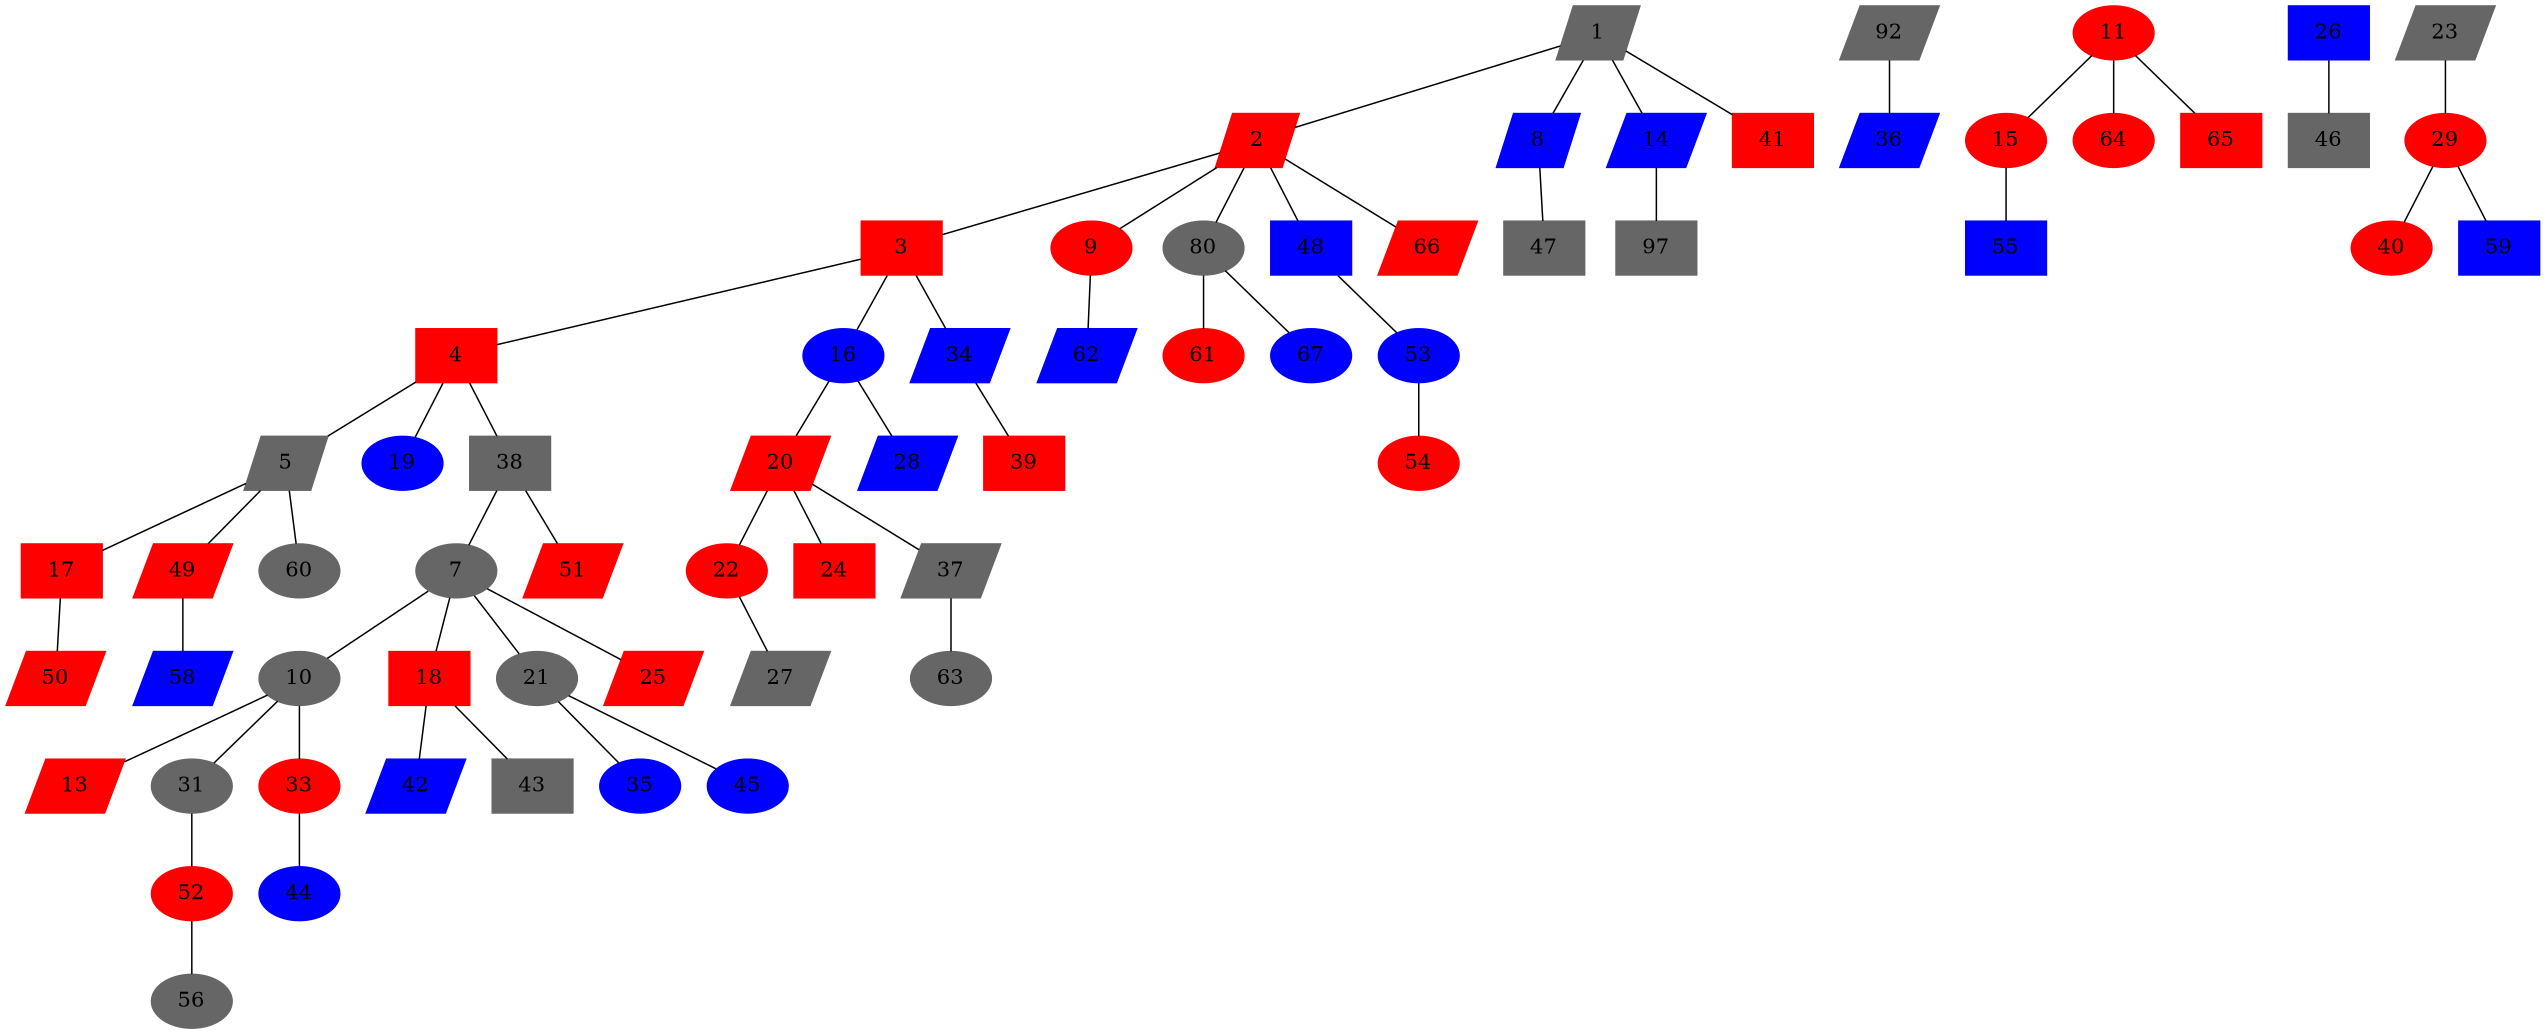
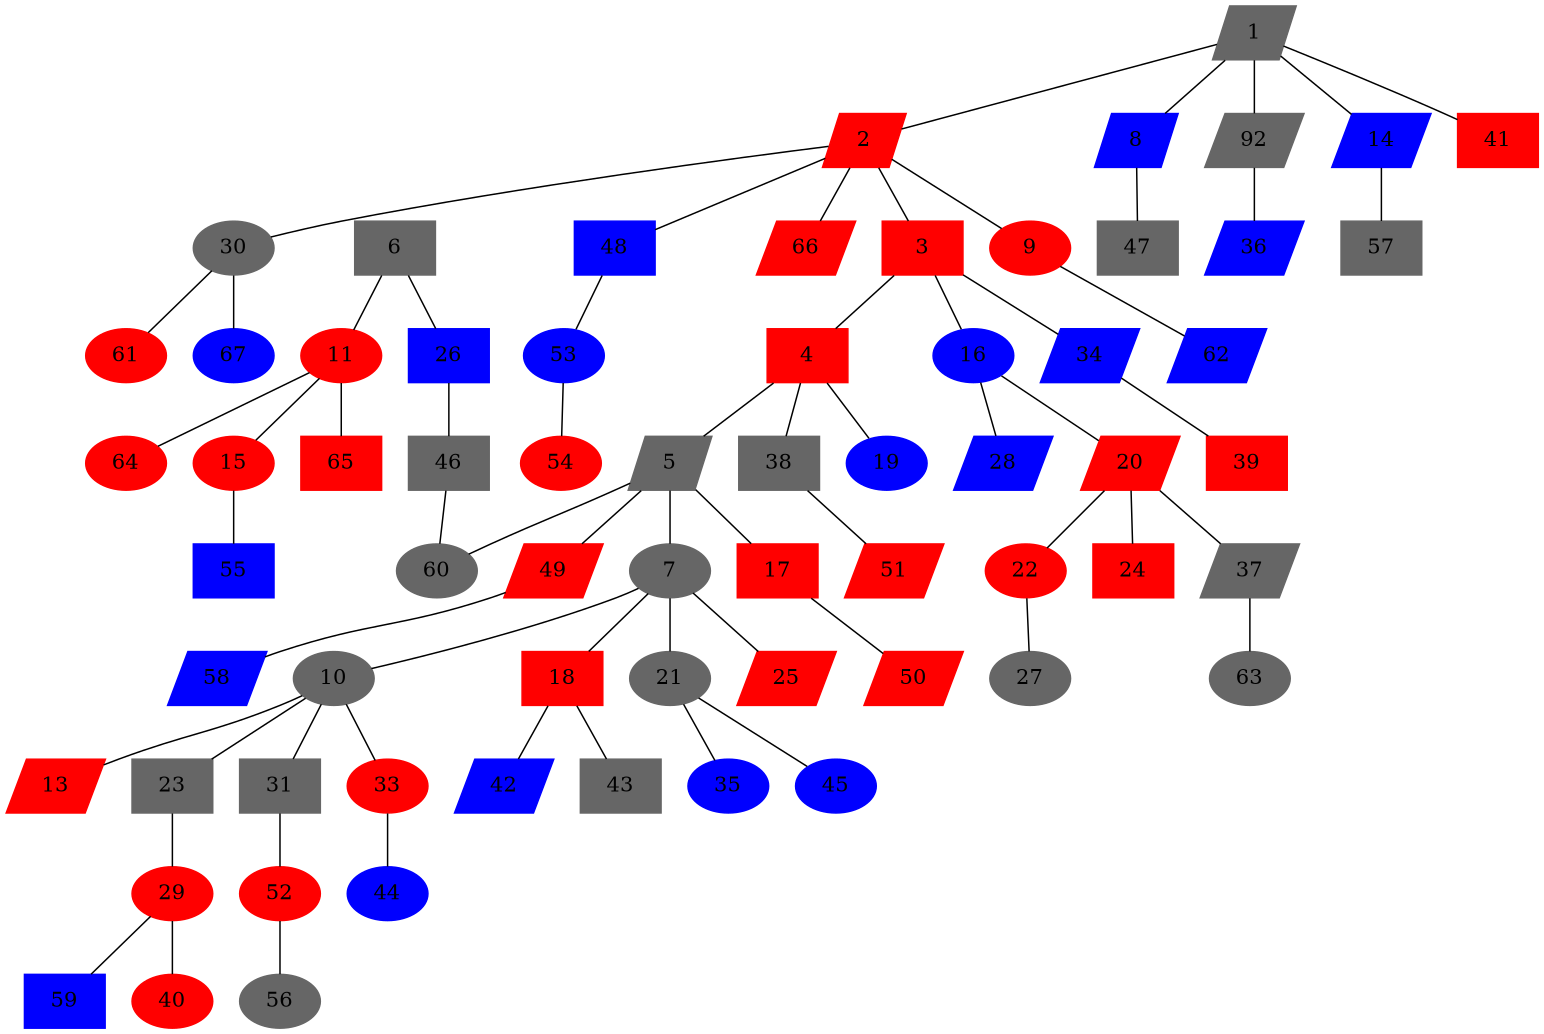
node "23": shape parallelogram -> box
edge "1" -- "92": added
node "6": added
node "80": label "80" -> "30"
node "97": label "97" -> "57"
edge "46" -- "60": added
edge "38" -- "7": now "5" -- "7"
node "27": shape parallelogram -> ellipse
edge "10" -- "23": added
node "31": shape ellipse -> box
